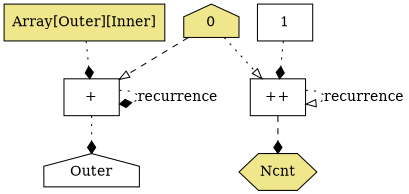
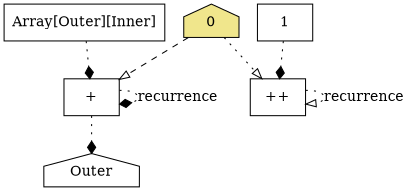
node "Array[Outer][Inner]": fillcolor khaki -> white
node "Ncnt": removed
